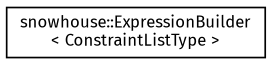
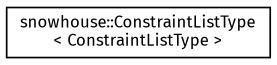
node "snowhouse::ExpressionBuilder < ConstraintListType >": label "snowhouse::ExpressionBuilder < ConstraintListType >" -> "snowhouse::ConstraintListType < ConstraintListType >"
